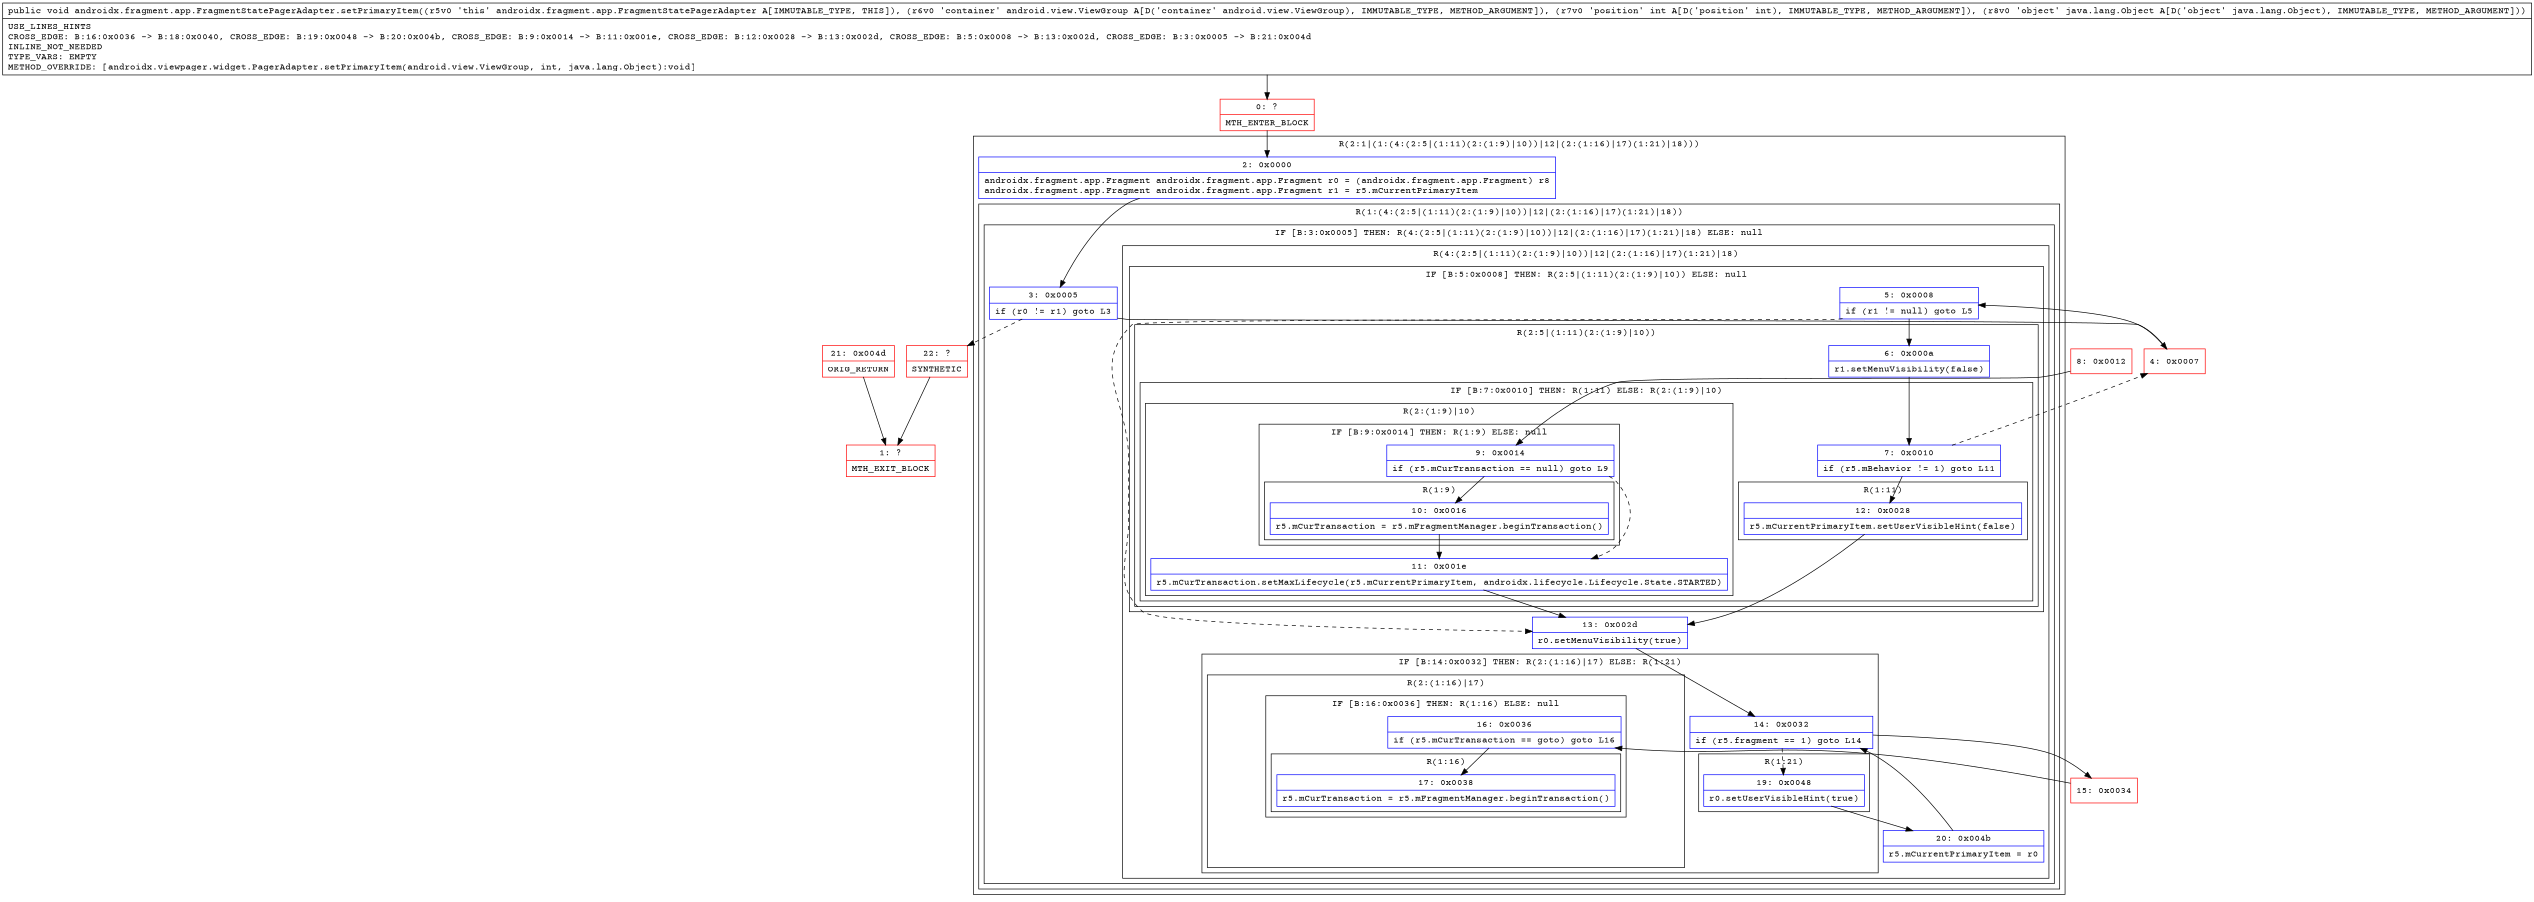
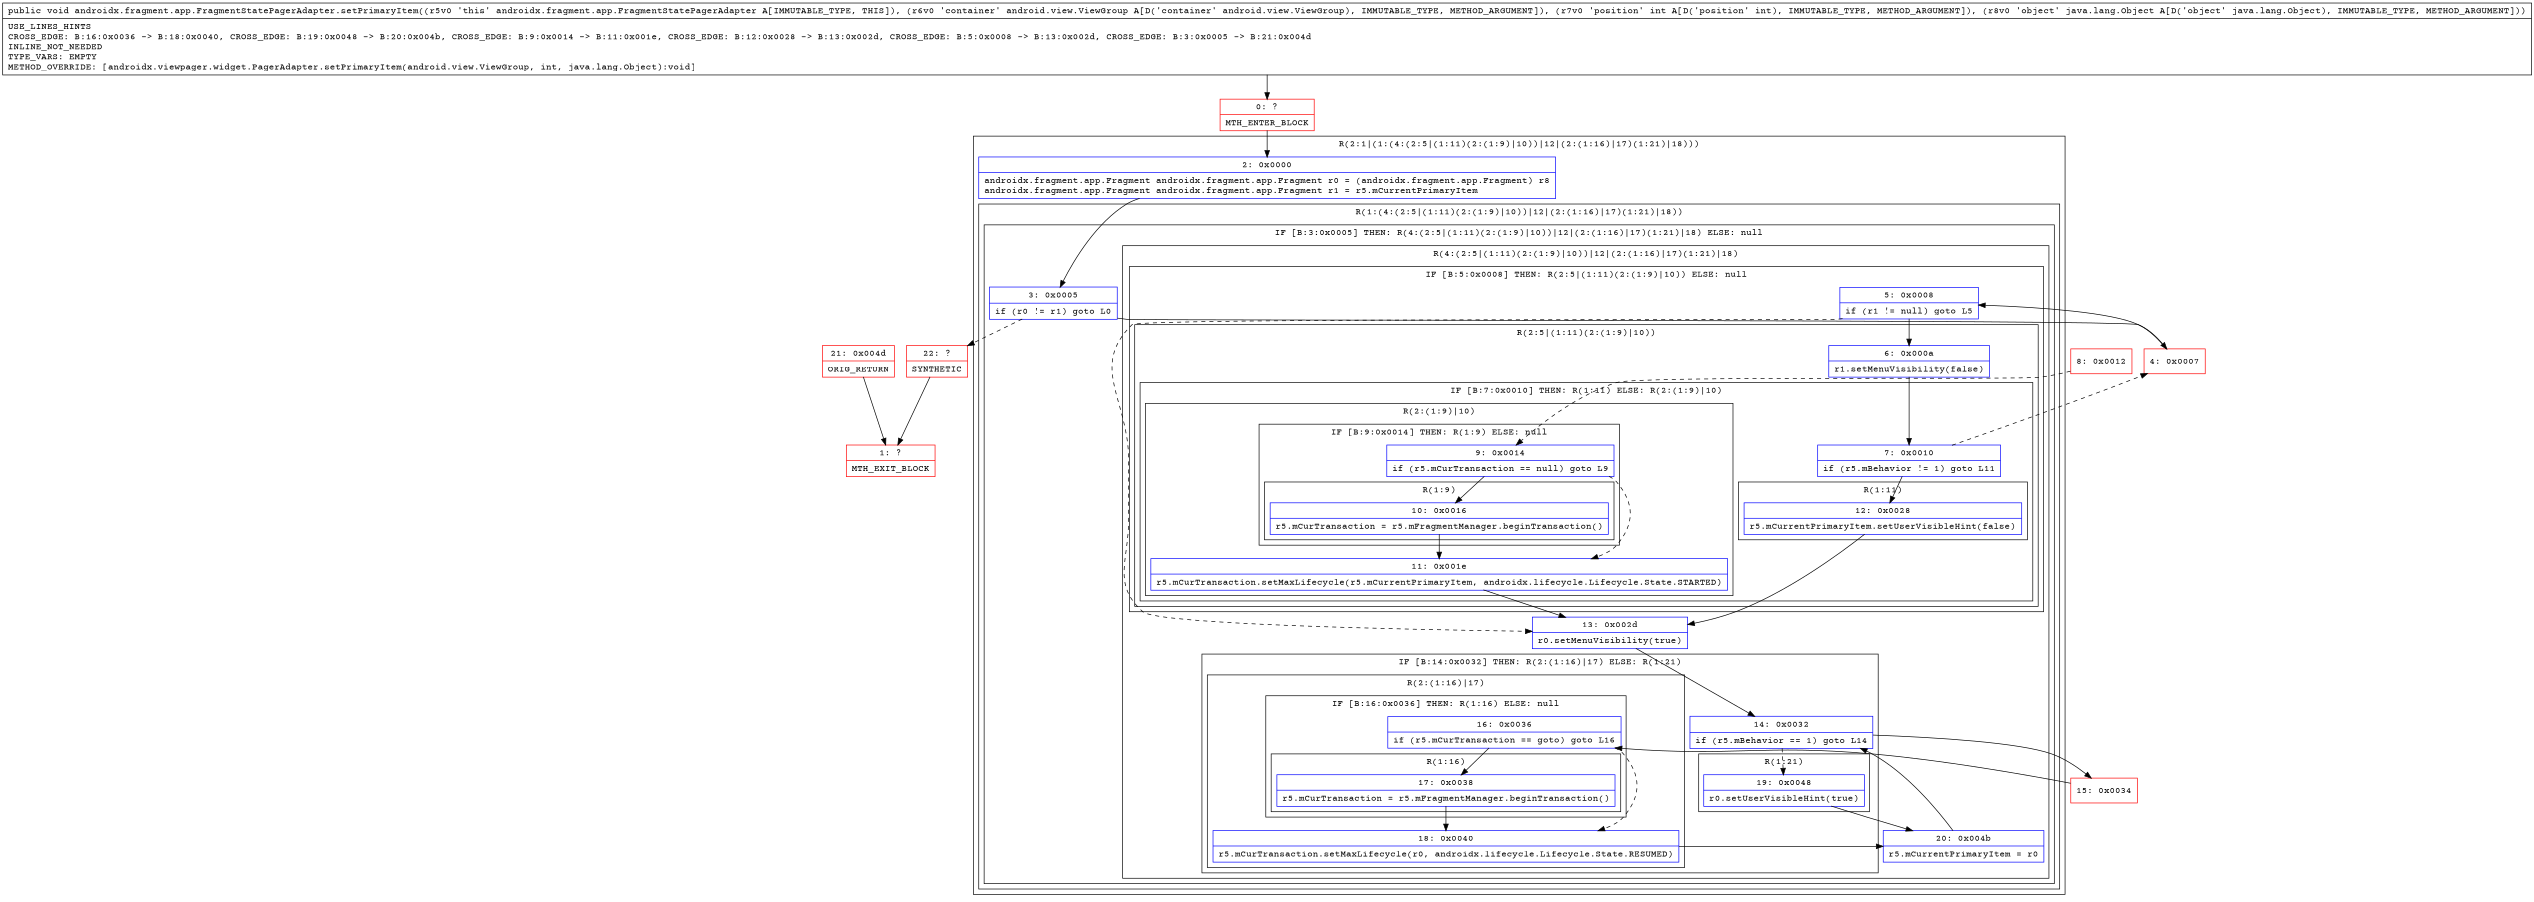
node "3: 0x0005": text "if (r0 != r1) goto L3" -> "if (r0 != r1) goto L0"
edge "8: 0x0012" -> "9: 0x0014": style solid -> dashed
node "14: 0x0032": text "if (r5.fragment == 1) goto L14" -> "if (r5.mBehavior == 1) goto L14"
node "18: 0x0040": added
